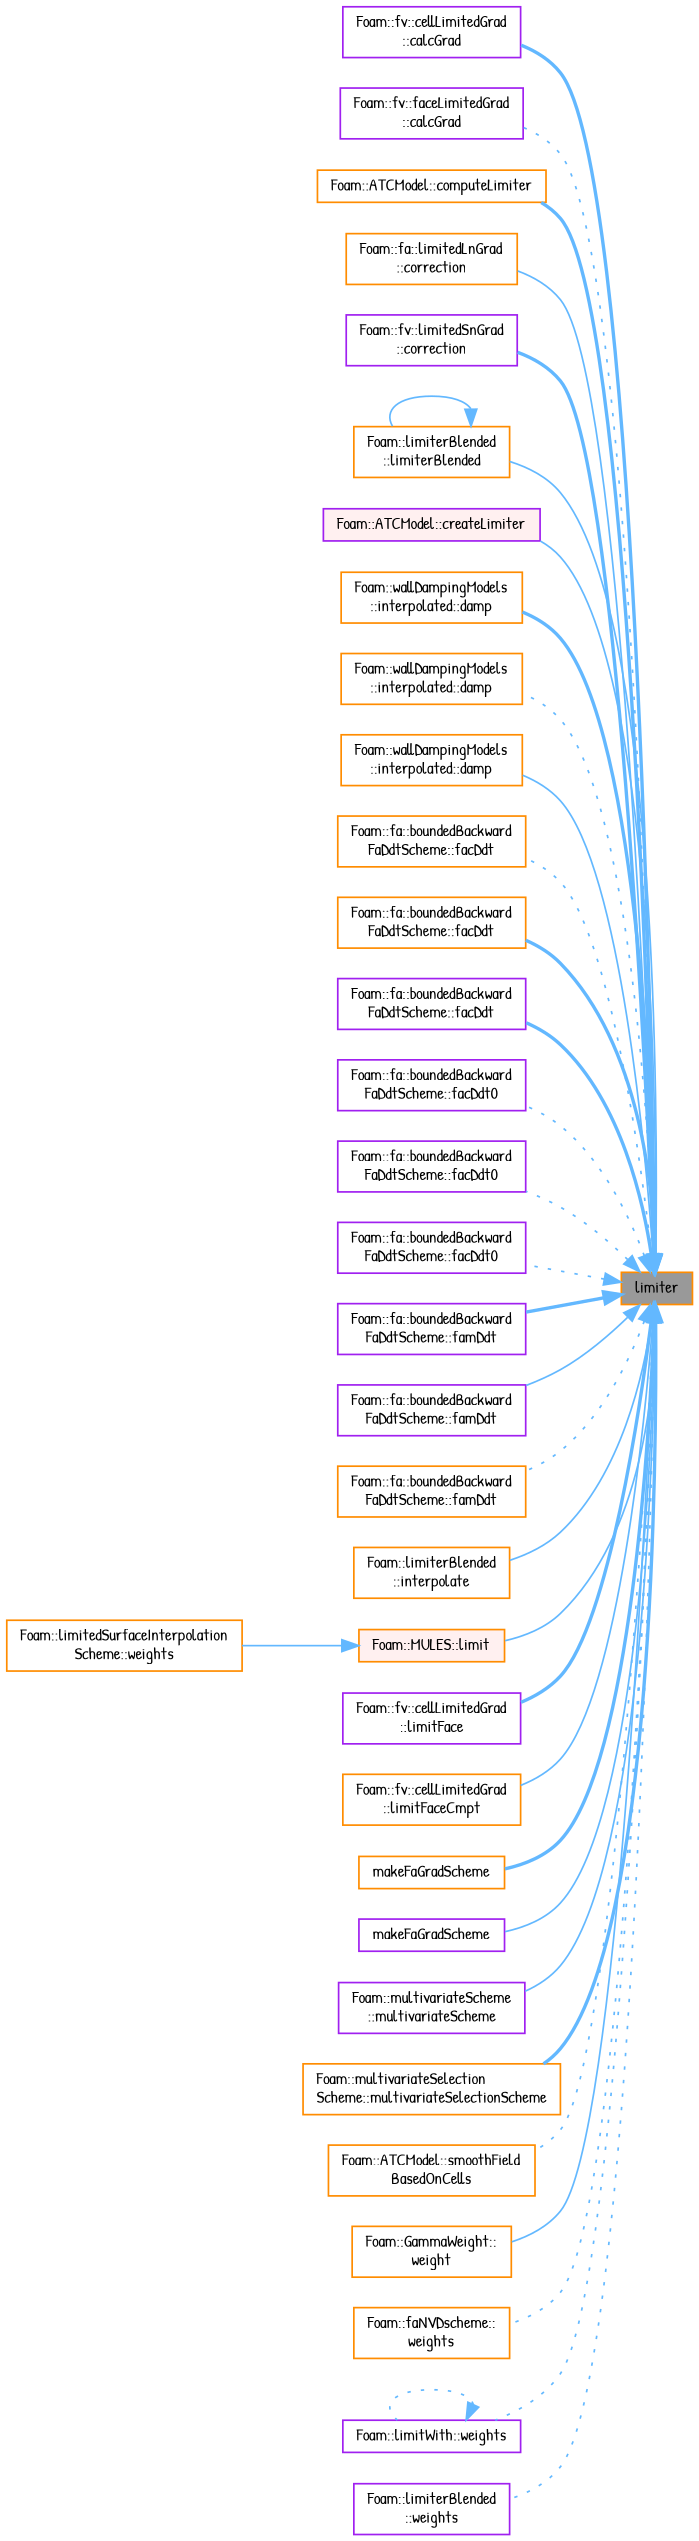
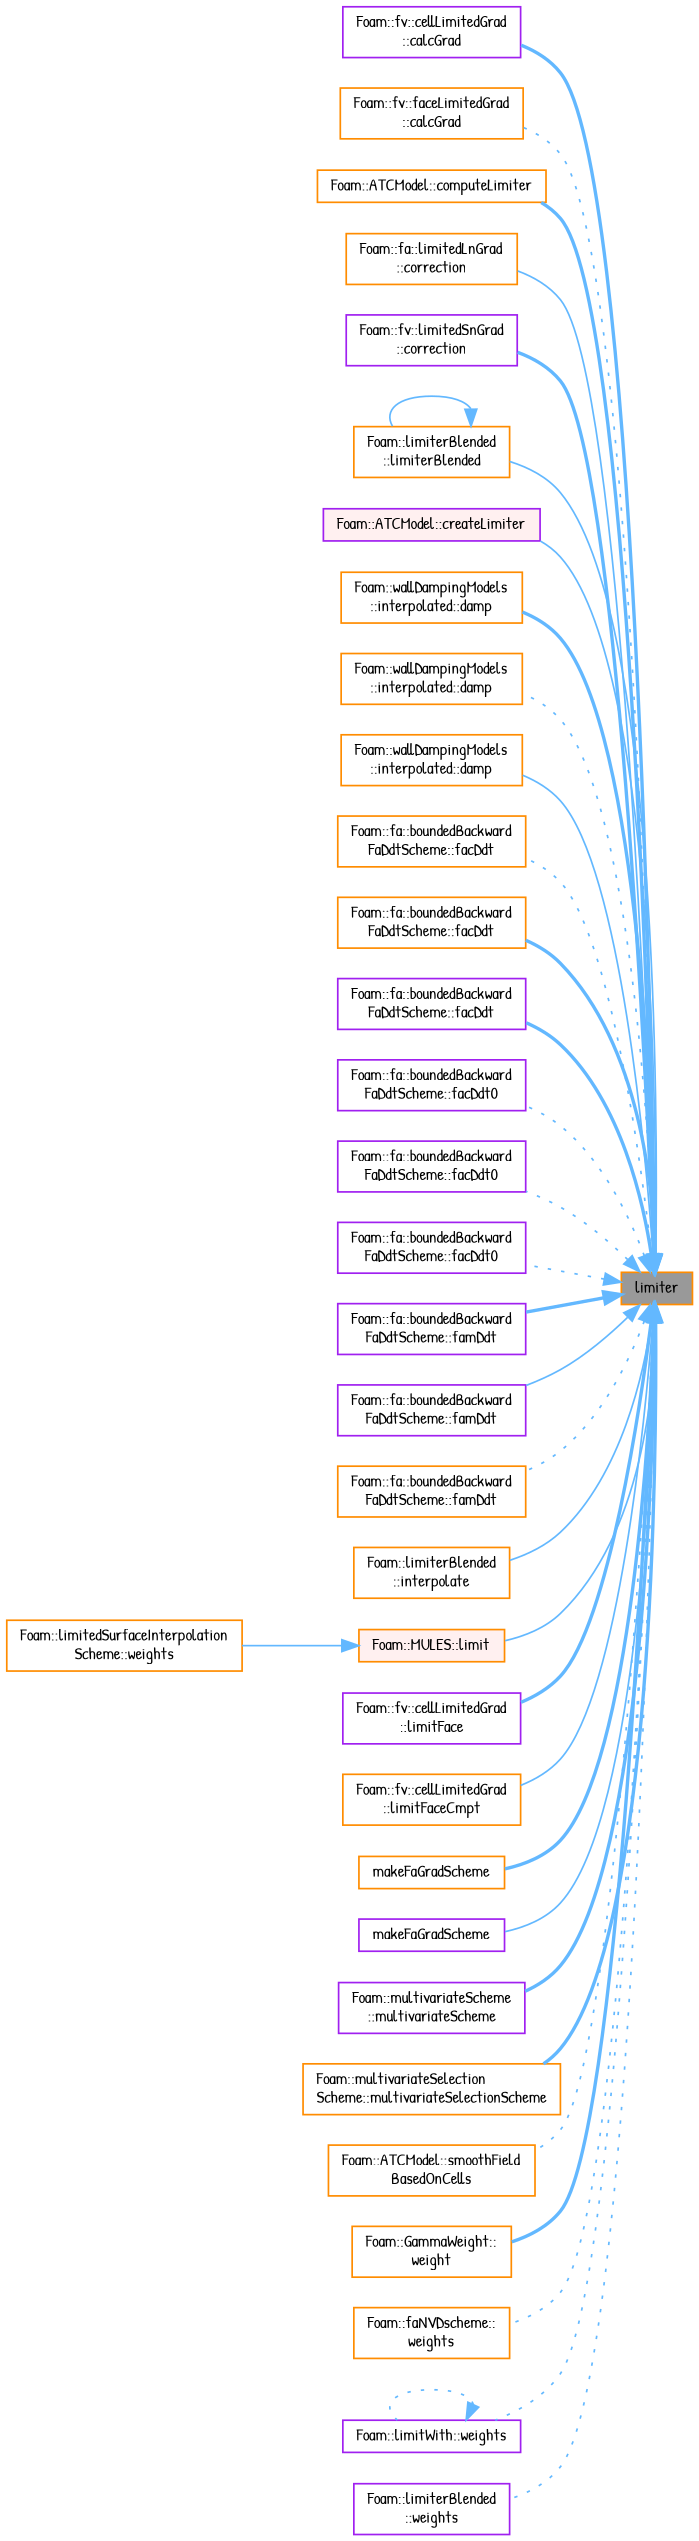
node "Foam::fv::faceLimitedGrad ::calcGrad": color purple -> darkorange
edge "Foam::multivariateScheme ::multivariateScheme" -> "limiter": style solid -> bold
edge "Foam::GammaWeight:: weight" -> "limiter": style solid -> bold
